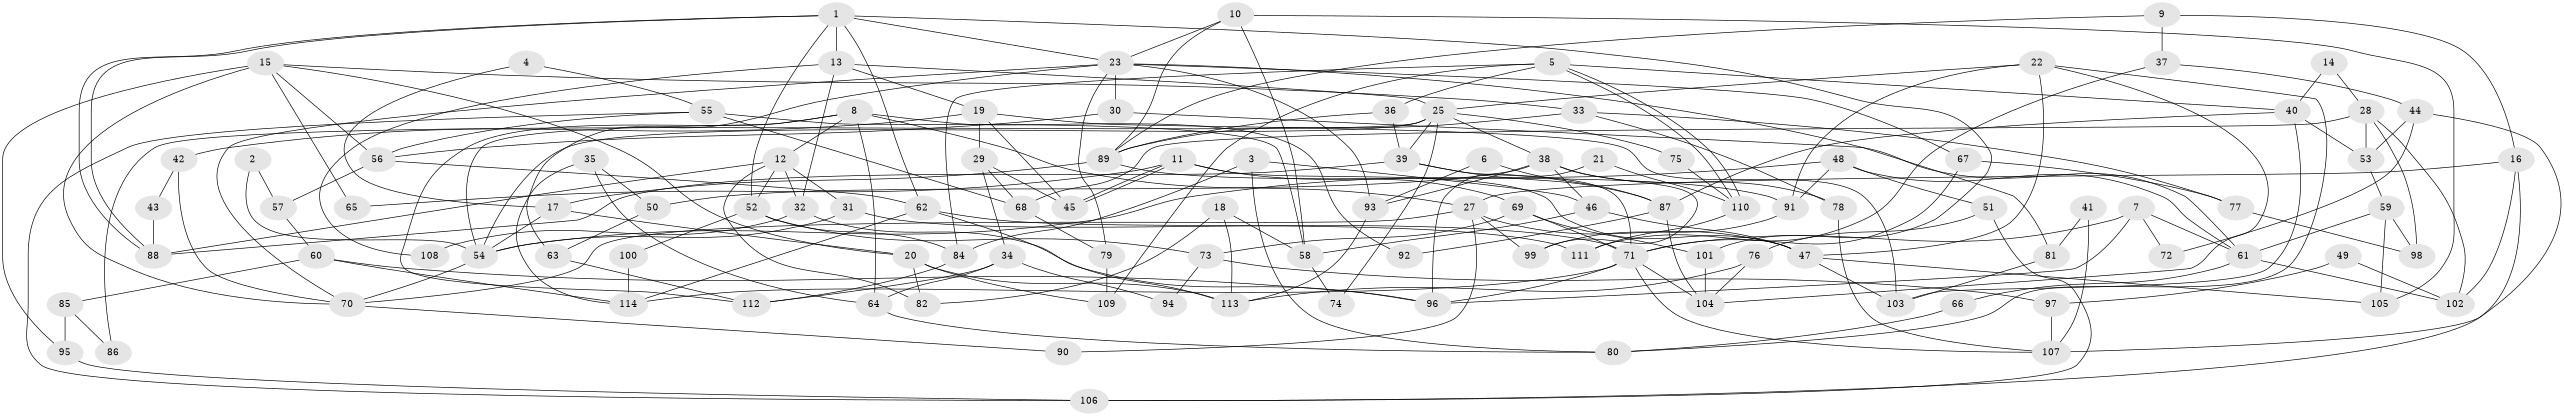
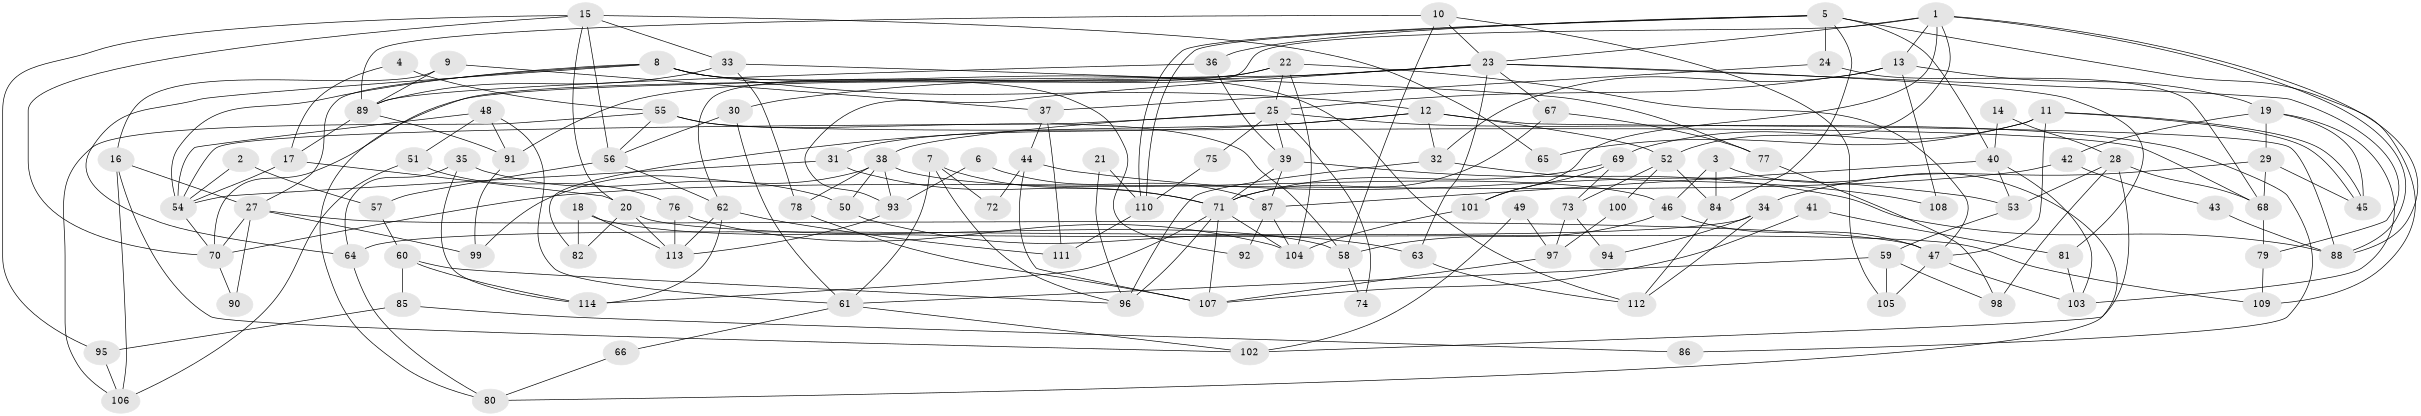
node "24": added
edge "100" -- "114": now "100" -- "97"
